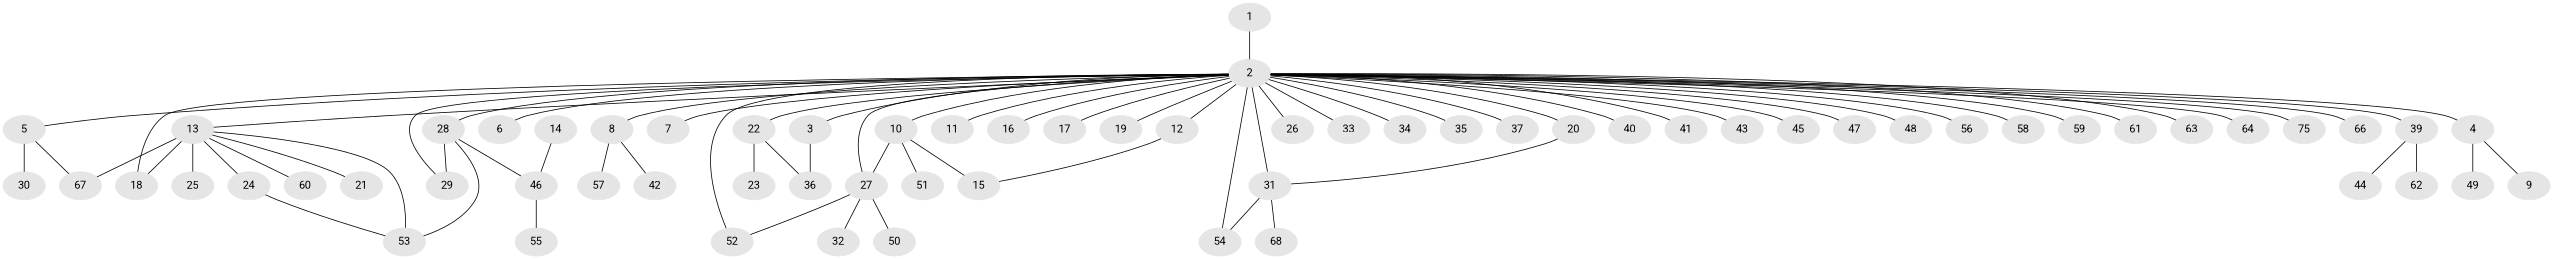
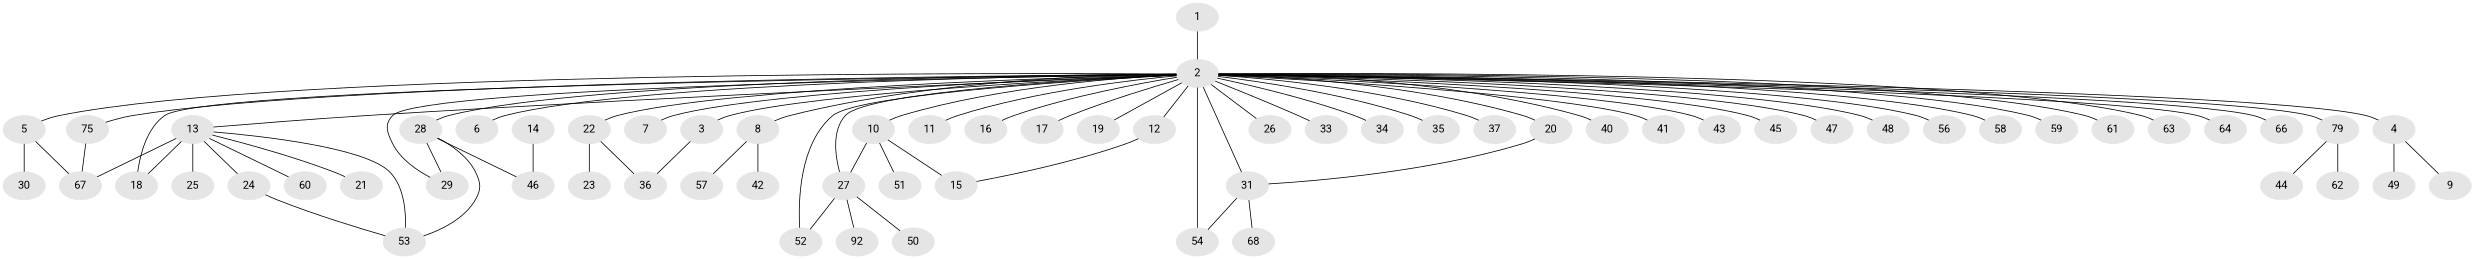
node "39": label "39" -> "79"
edge "75" -- "67": added
node "55": removed
node "32": label "32" -> "92"
